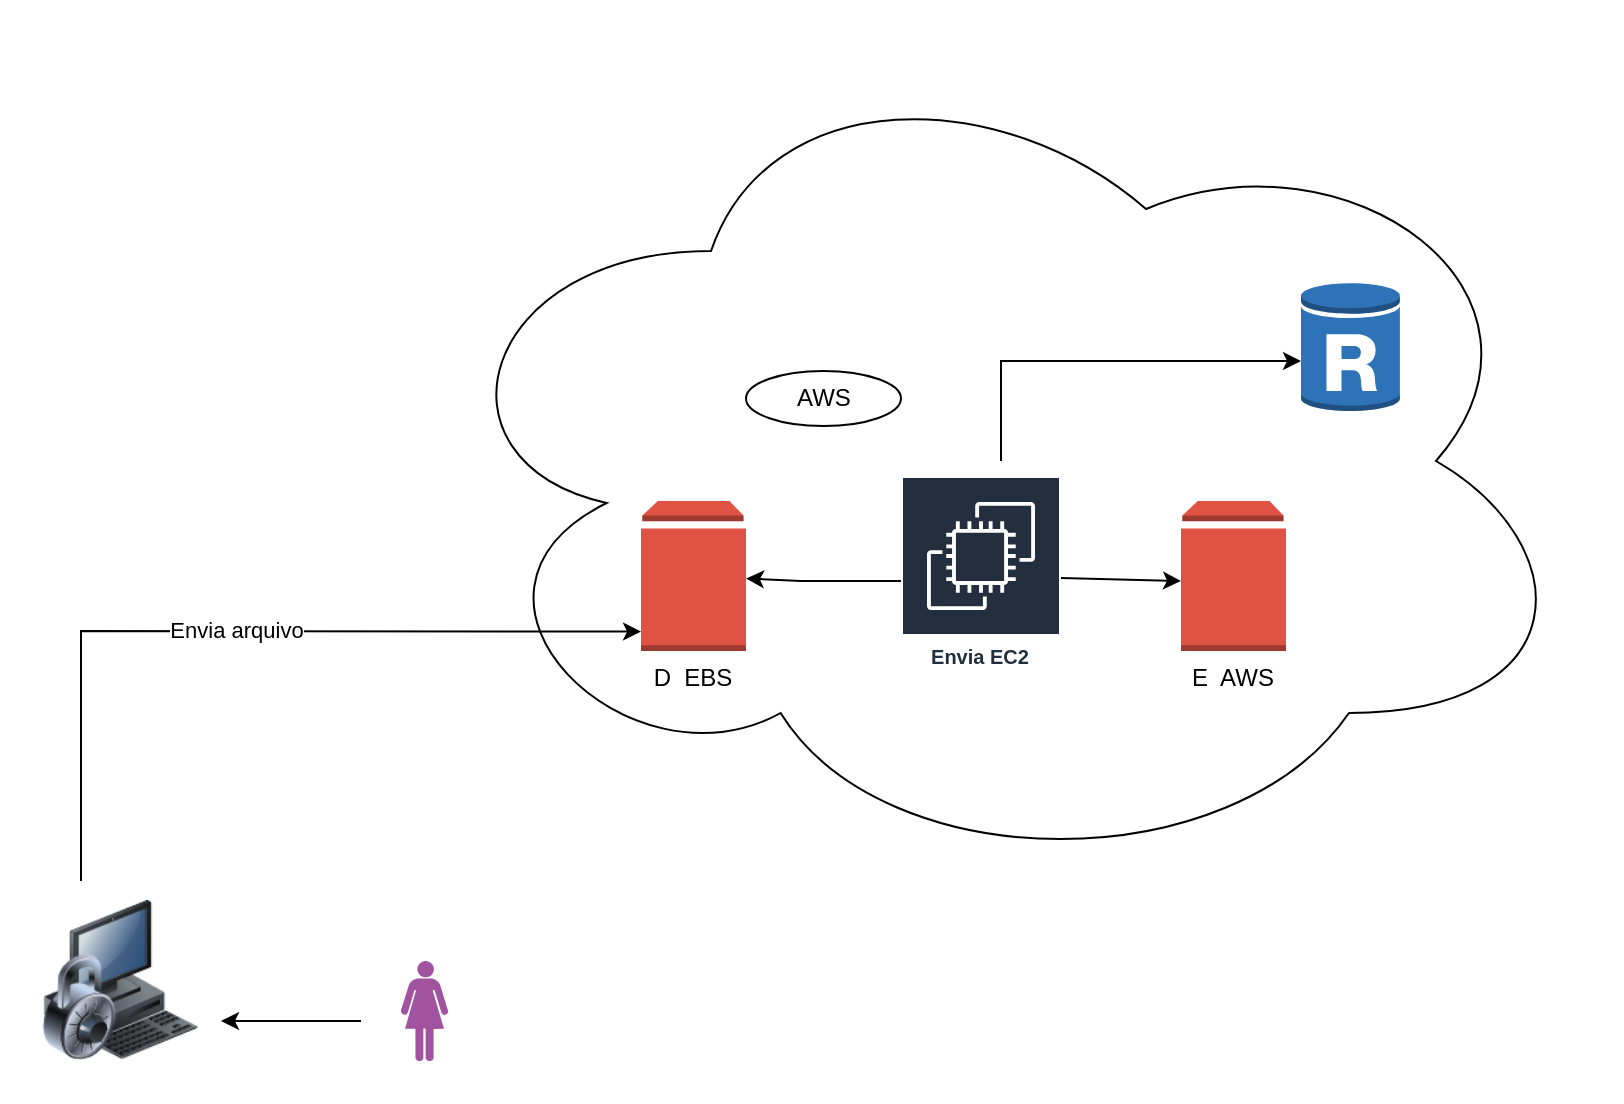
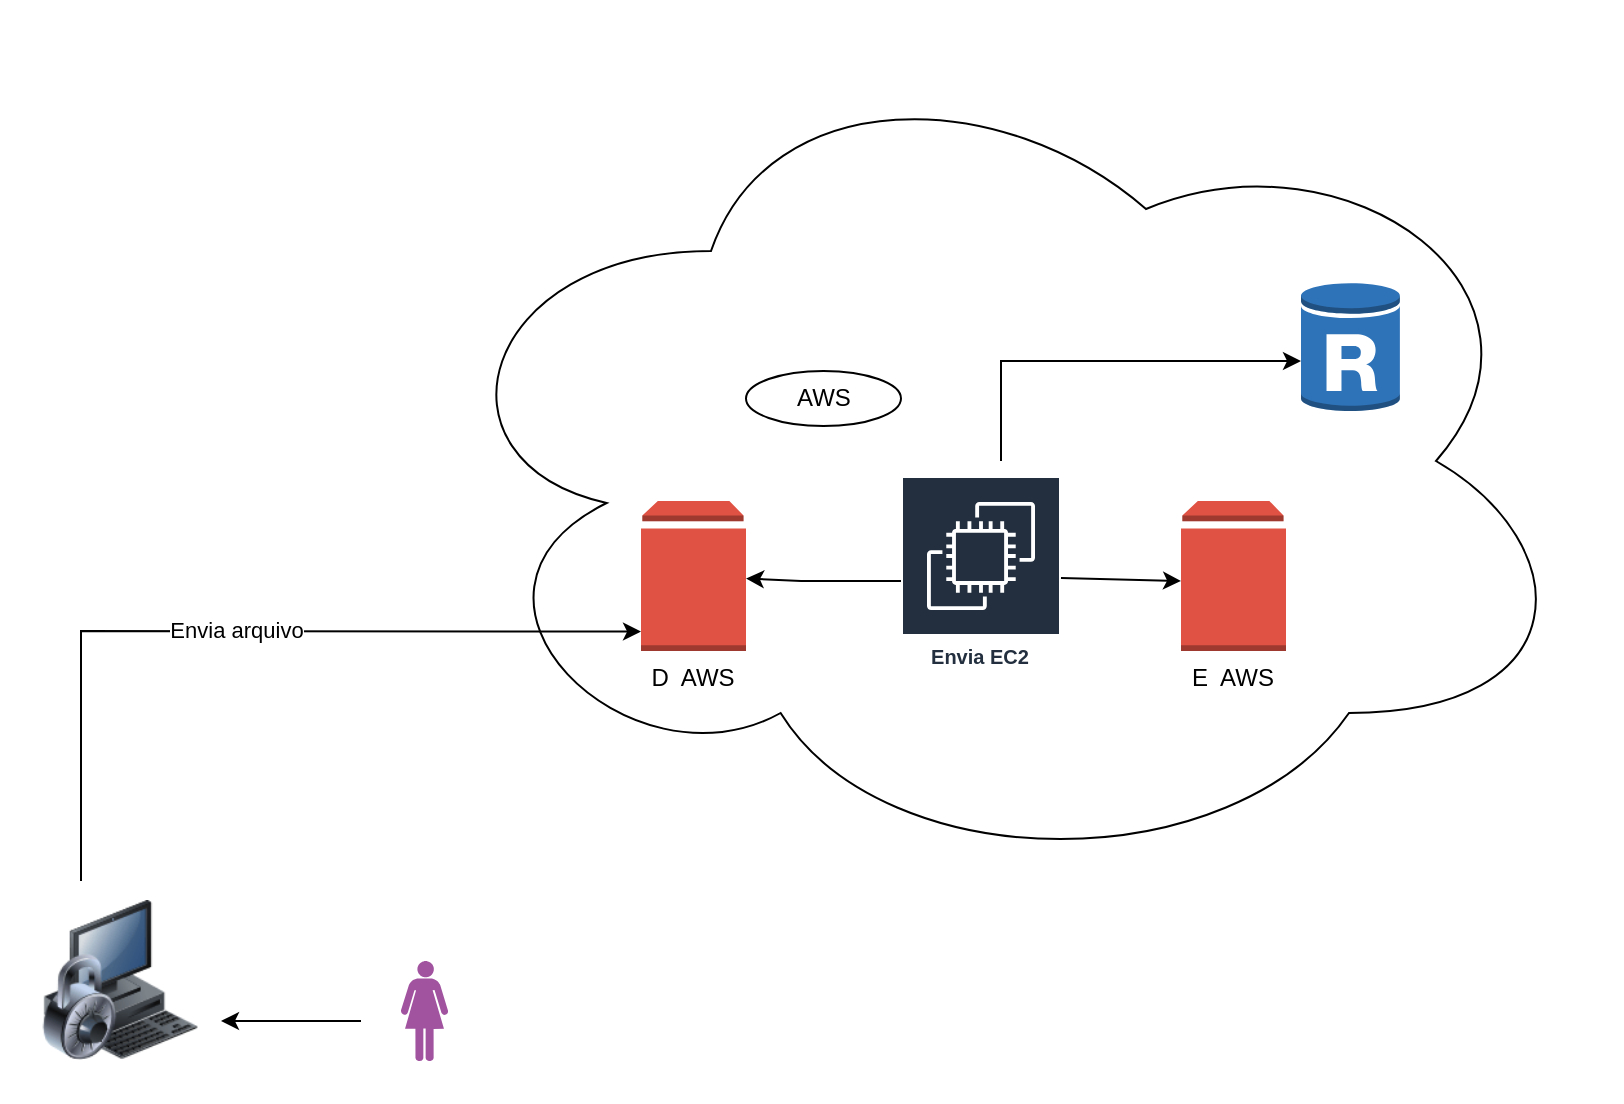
node "D EBS": label "D EBS" -> "D AWS"
